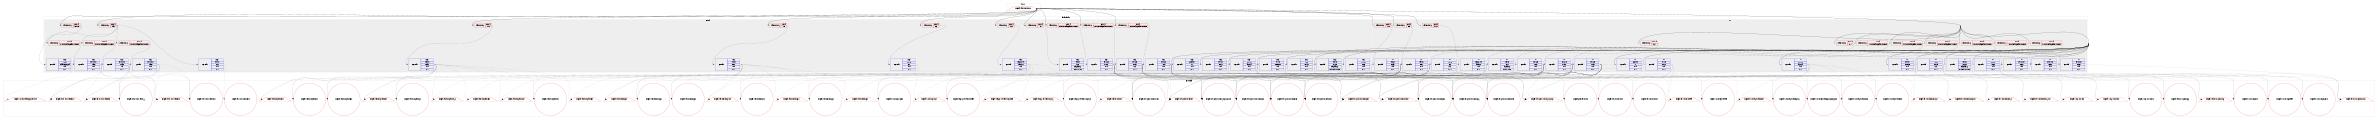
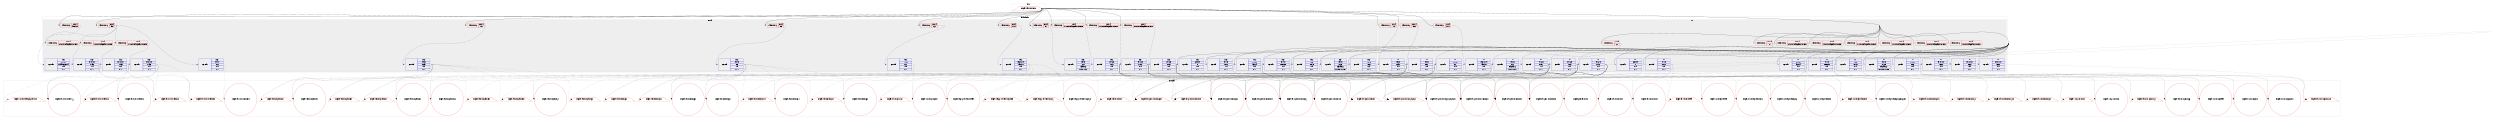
node "portage://virtual/libcrypt-2": removed
